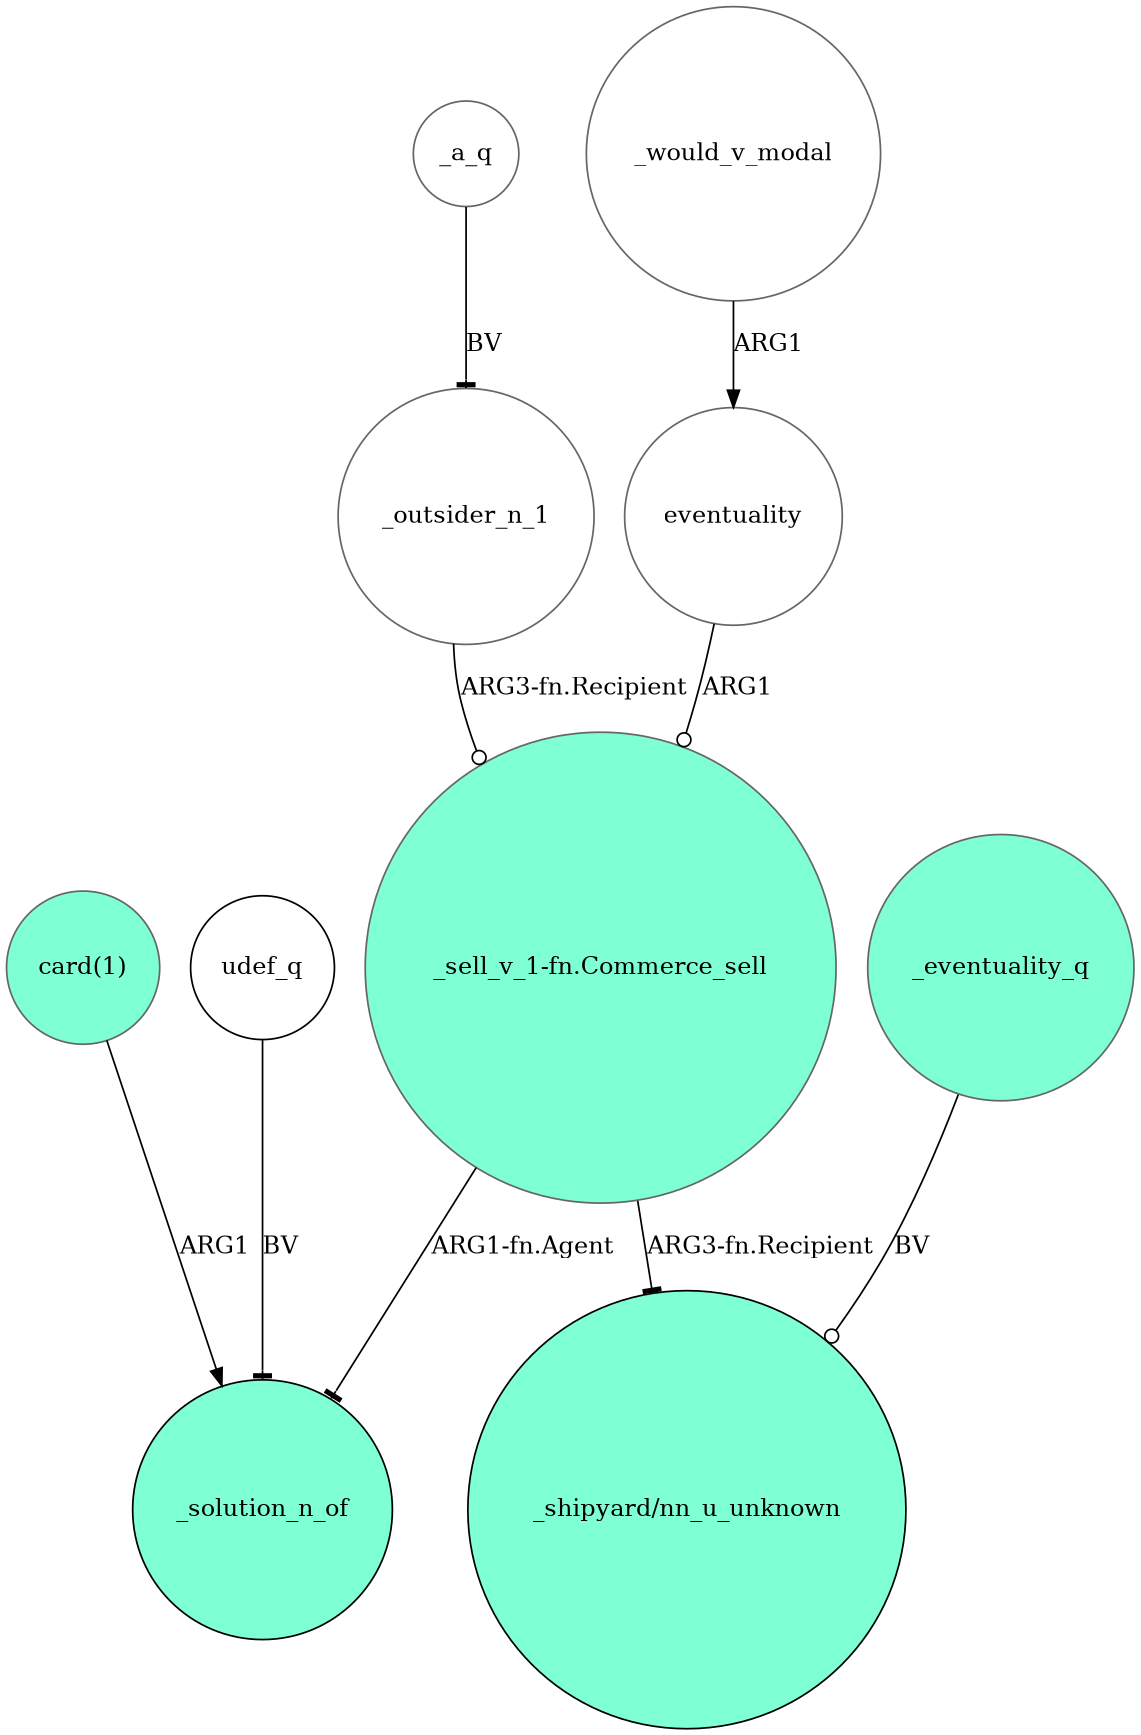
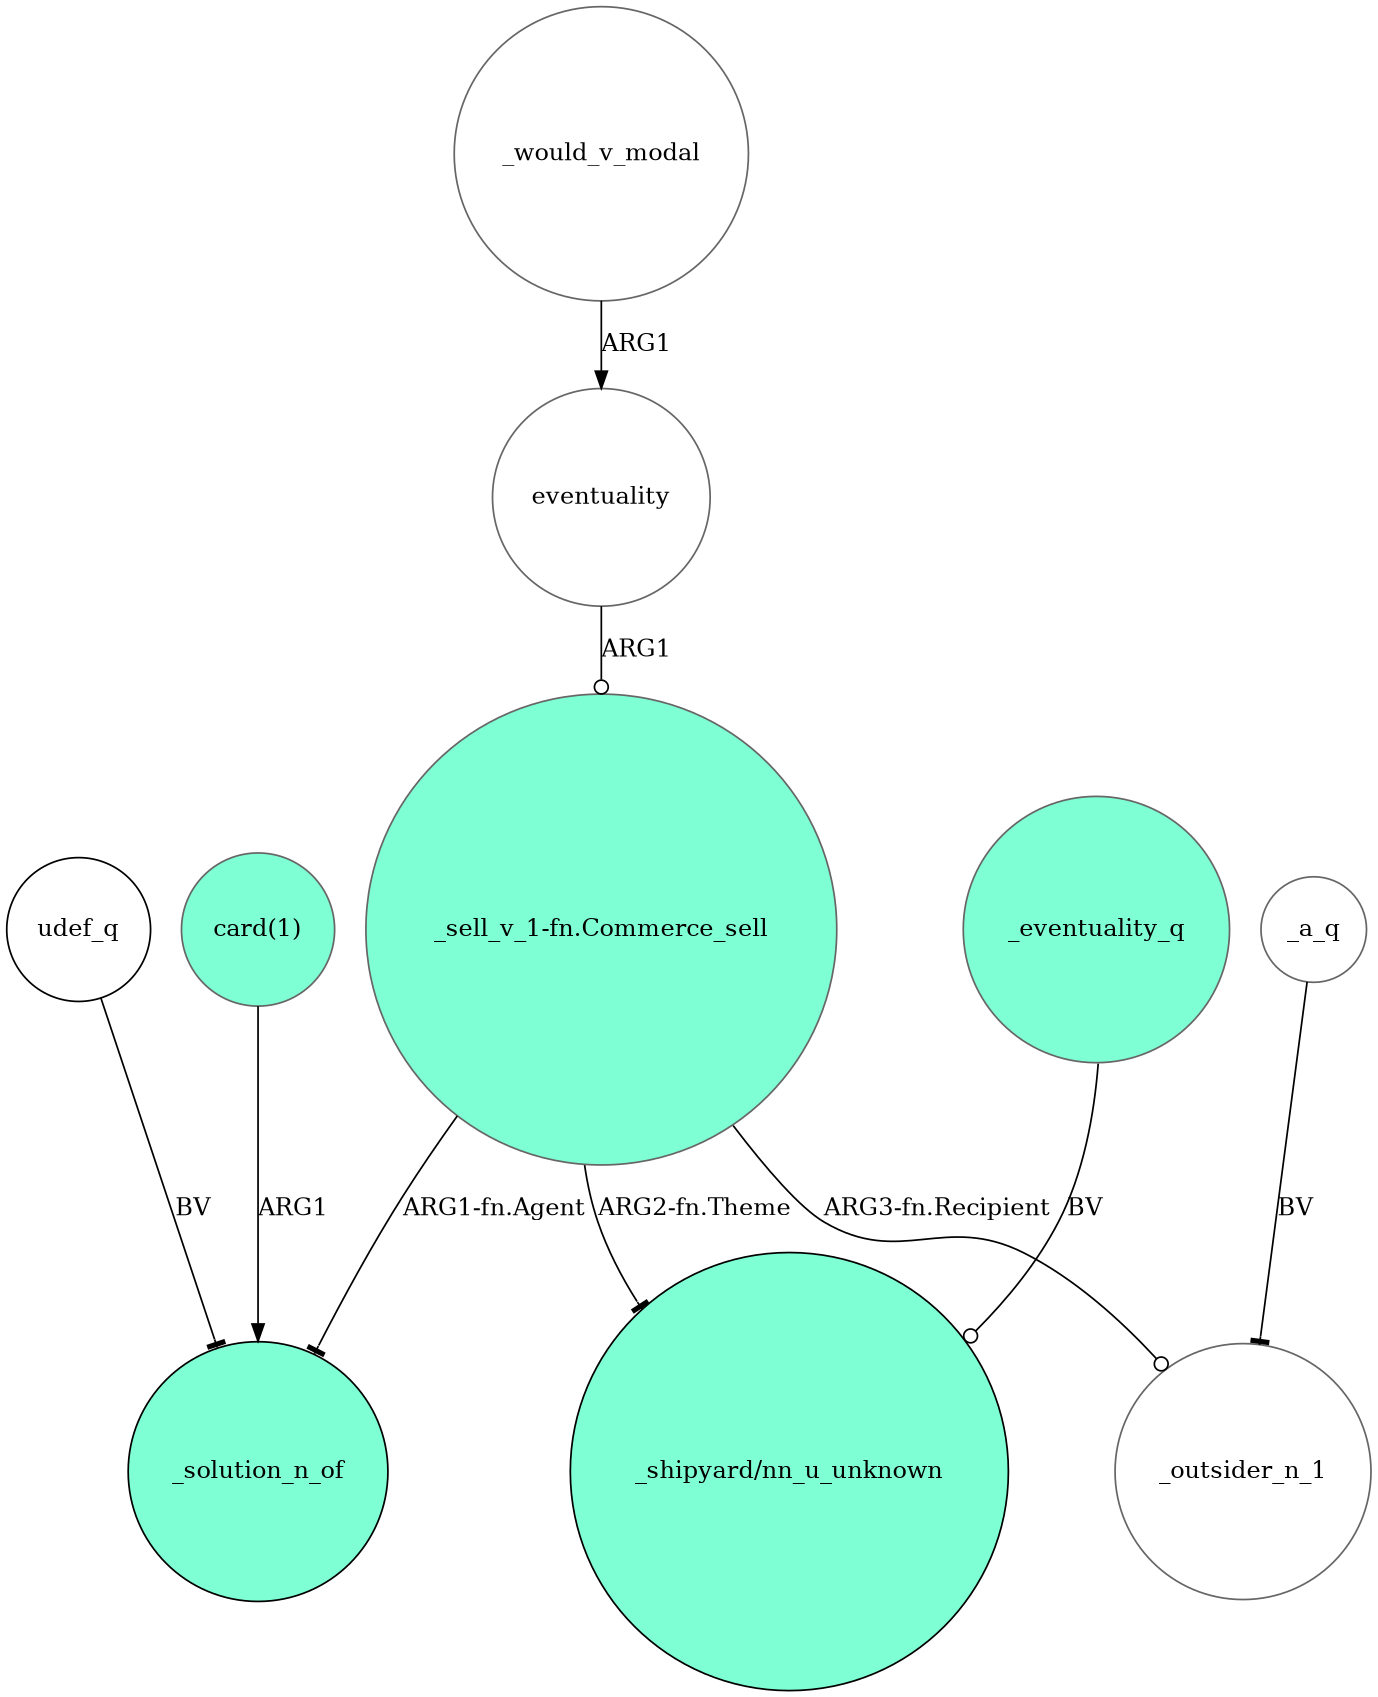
edge "_outsider_n_1" -> "_sell_v_1-fn.Commerce_sell": reversed
edge "_sell_v_1-fn.Commerce_sell" -> "_shipyard/nn_u_unknown": label "ARG3-fn.Recipient" -> "ARG2-fn.Theme"
